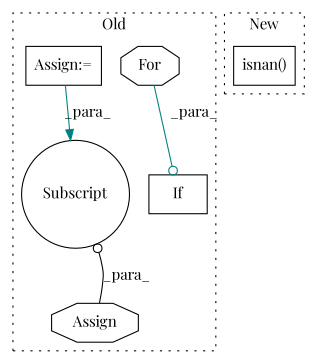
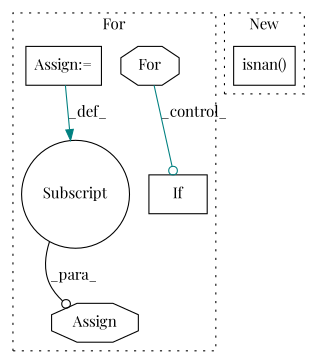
cluster "Old": label "Old" -> "For"
edge "Assign:=" -> "Subscript": label "_para_" -> "_def_"
edge "For" -> "If": label "_para_" -> "_control_"
edge "Assign" -> "Subscript": reversed
